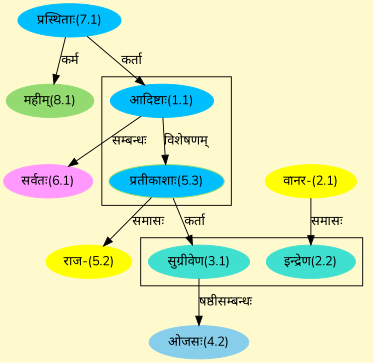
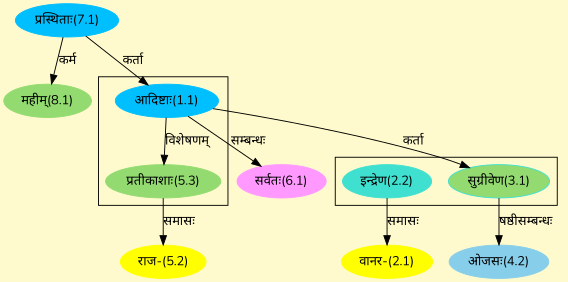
node "प्रतीकाशाः(5.3)": fillcolor #00bfff -> #93db70
edge "प्रतीकाशाः(5.3)" -> "सुग्रीवेण(3.1)": now "आदिष्टाः(1.1)" -> "सुग्रीवेण(3.1)"
edge "वानर-(2.1)" -> "इन्द्रेण(2.2)": reversed
node "सुग्रीवेण(3.1)": fillcolor #40e0d0 -> #93db70
